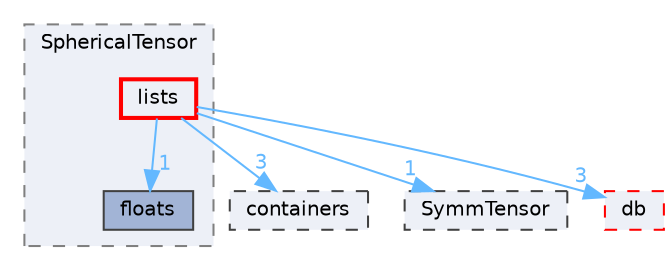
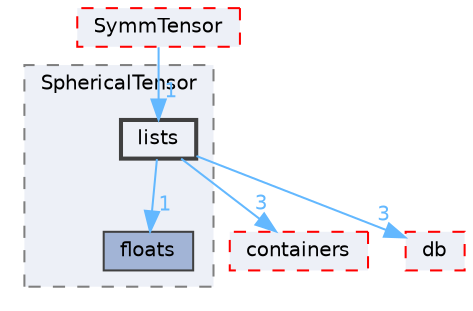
node "lists": color red -> grey25
edge "lists" -> "SymmTensor": reversed
node "containers": color grey25 -> red
node "SymmTensor": color grey25 -> red
